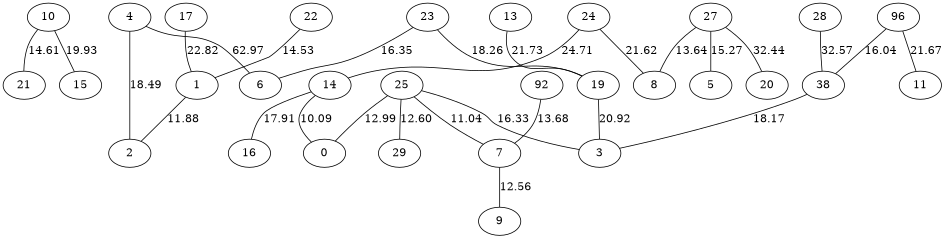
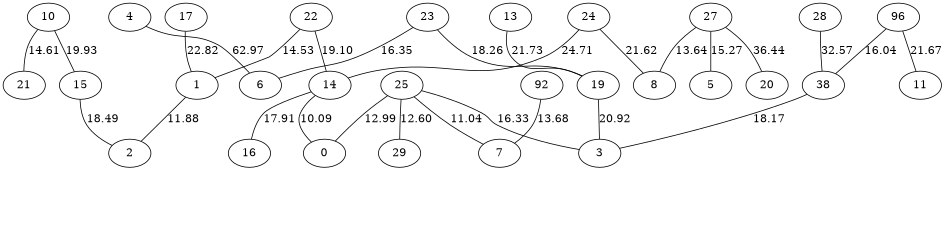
edge "22" -- "14": added, label "19.10"
edge "27" -- "20": label "32.44" -> "36.44"
edge "4" -- "2": now "15" -- "2"
node "9": removed
